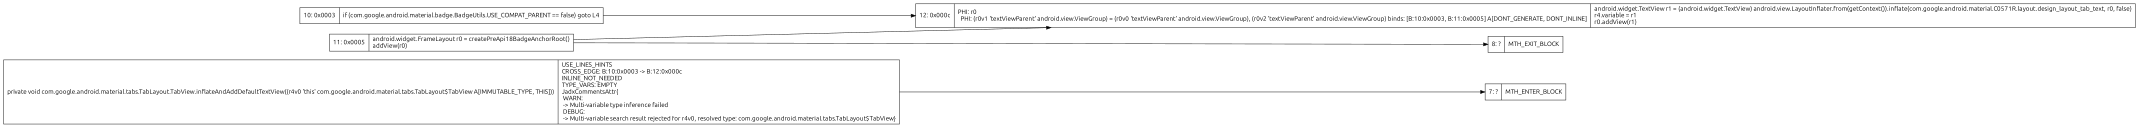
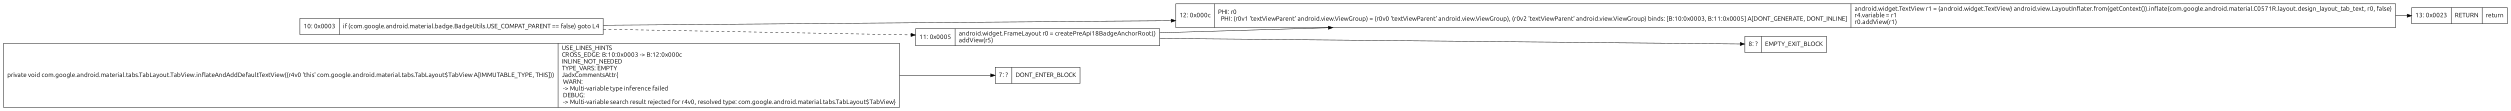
node "13: 0x0023": added
edge "10: 0x0003" -> "11: 0x0005": added
node "8: ?": text "MTH_EXIT_BLOCK" -> "EMPTY_EXIT_BLOCK"
node "11: 0x0005": text "addView(r0)" -> "addView(r5)"
node "7: ?": text "MTH_ENTER_BLOCK" -> "DONT_ENTER_BLOCK"
